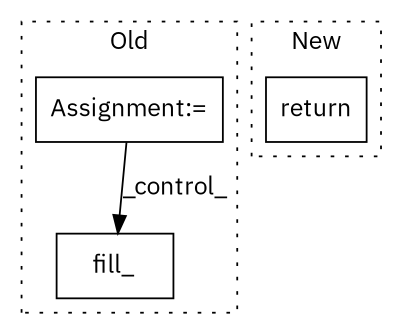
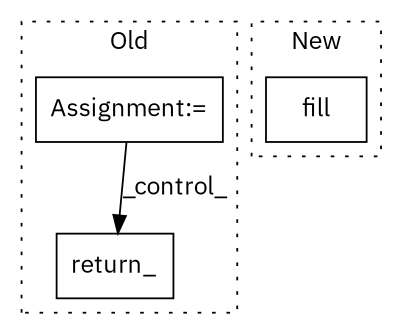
node "return": label "return" -> "fill"
node "fill_": label "fill_" -> "return_"
